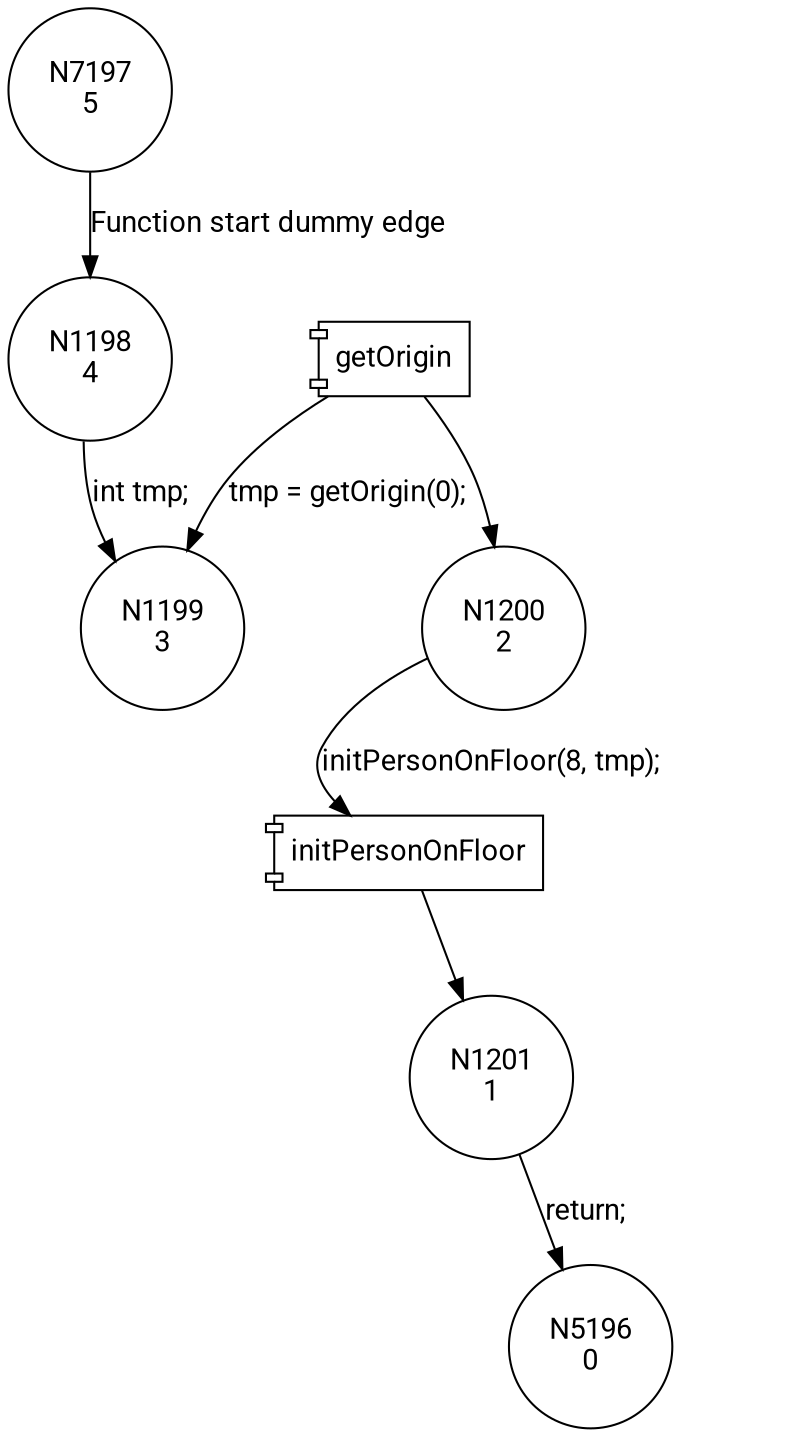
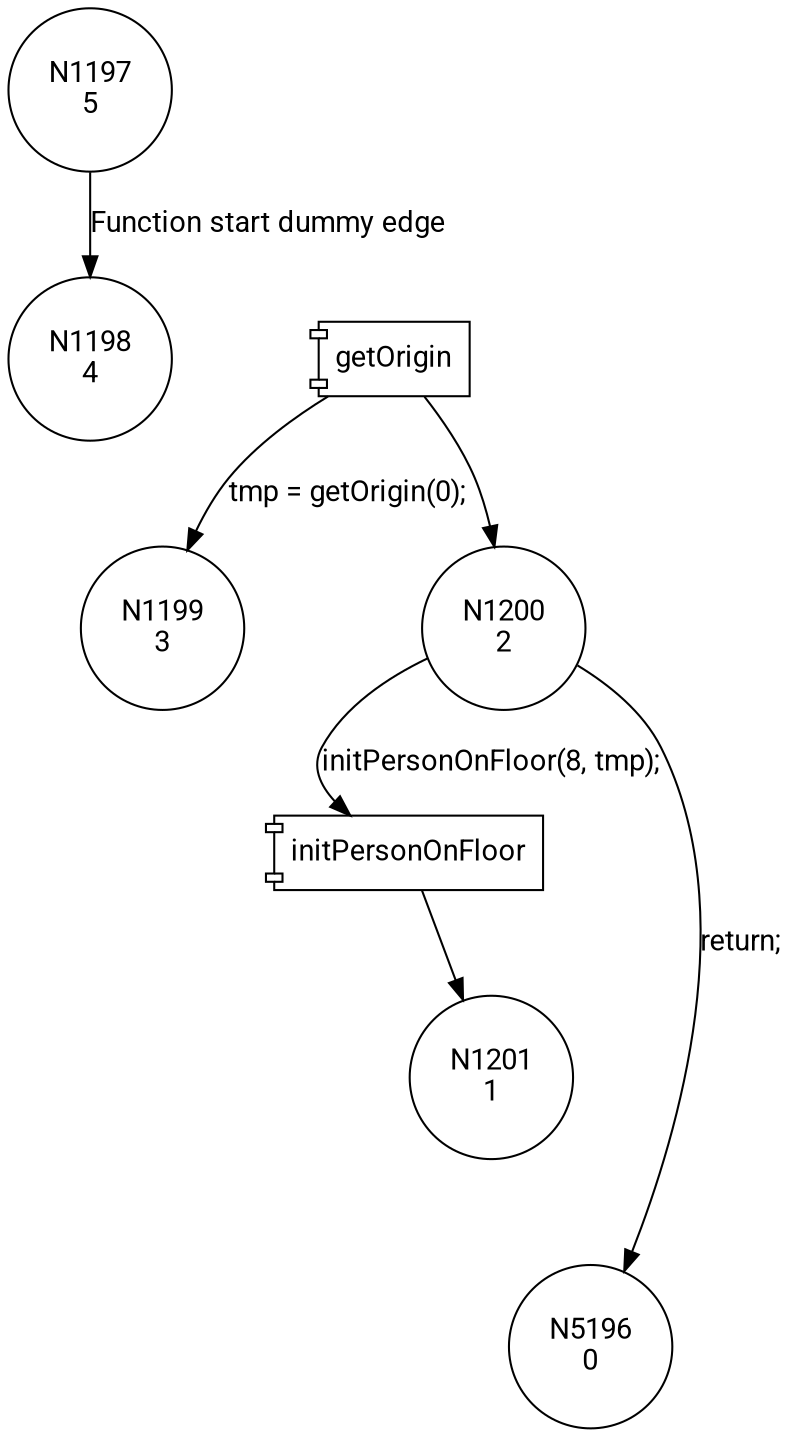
node "N7197 5": label "N7197 5" -> "N1197 5"
edge "N1198 4" -> "N1199 3": removed, label "int tmp;"
edge "N1201 1" -> "N5196 0": now "N1200 2" -> "N5196 0"
